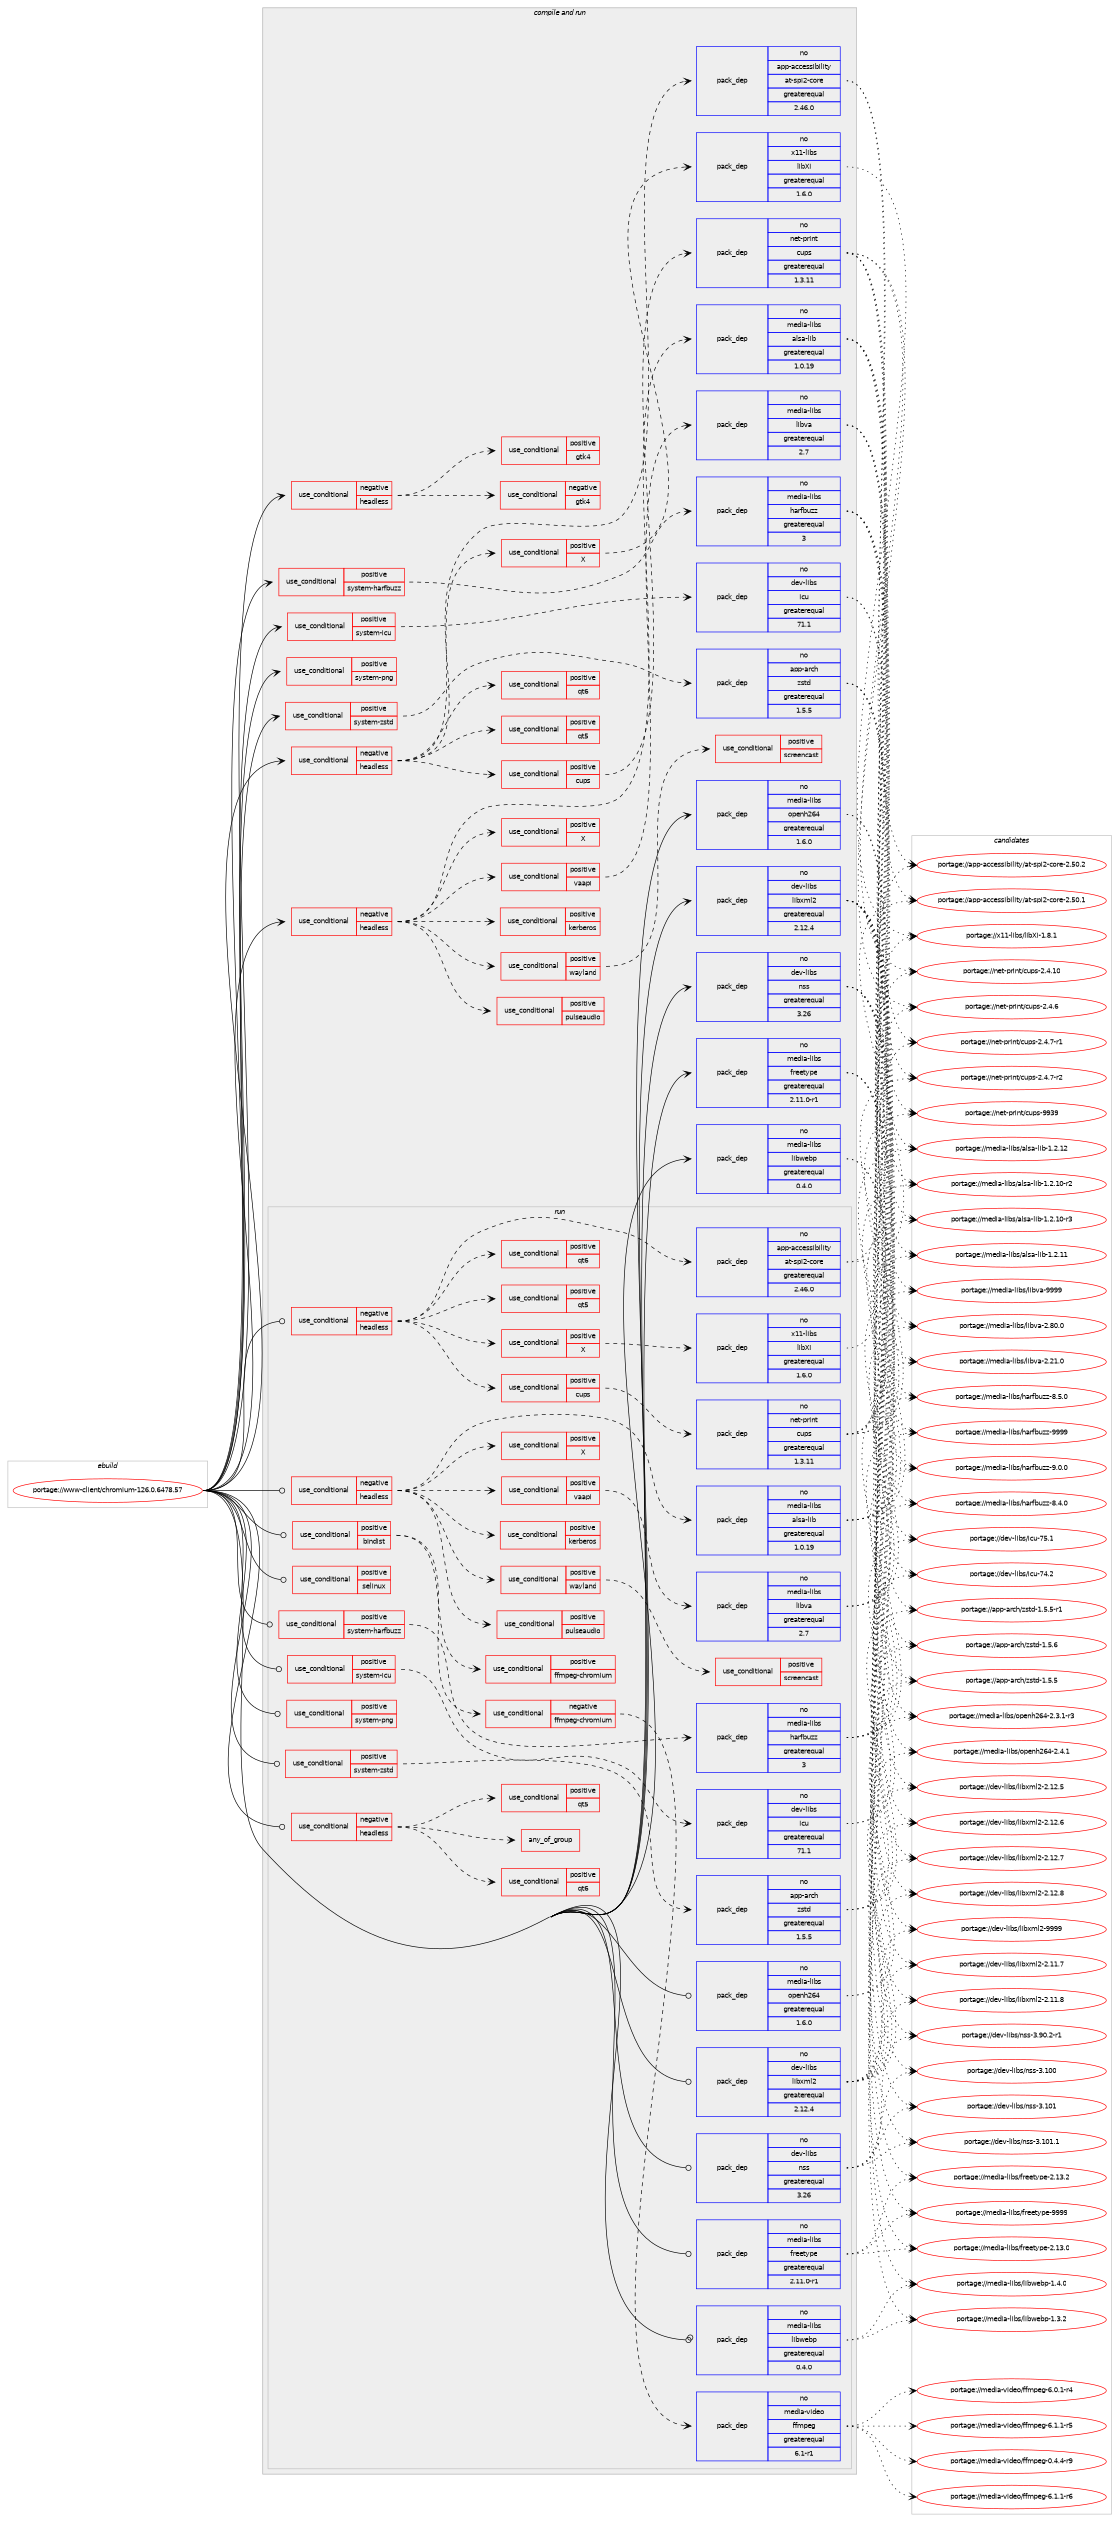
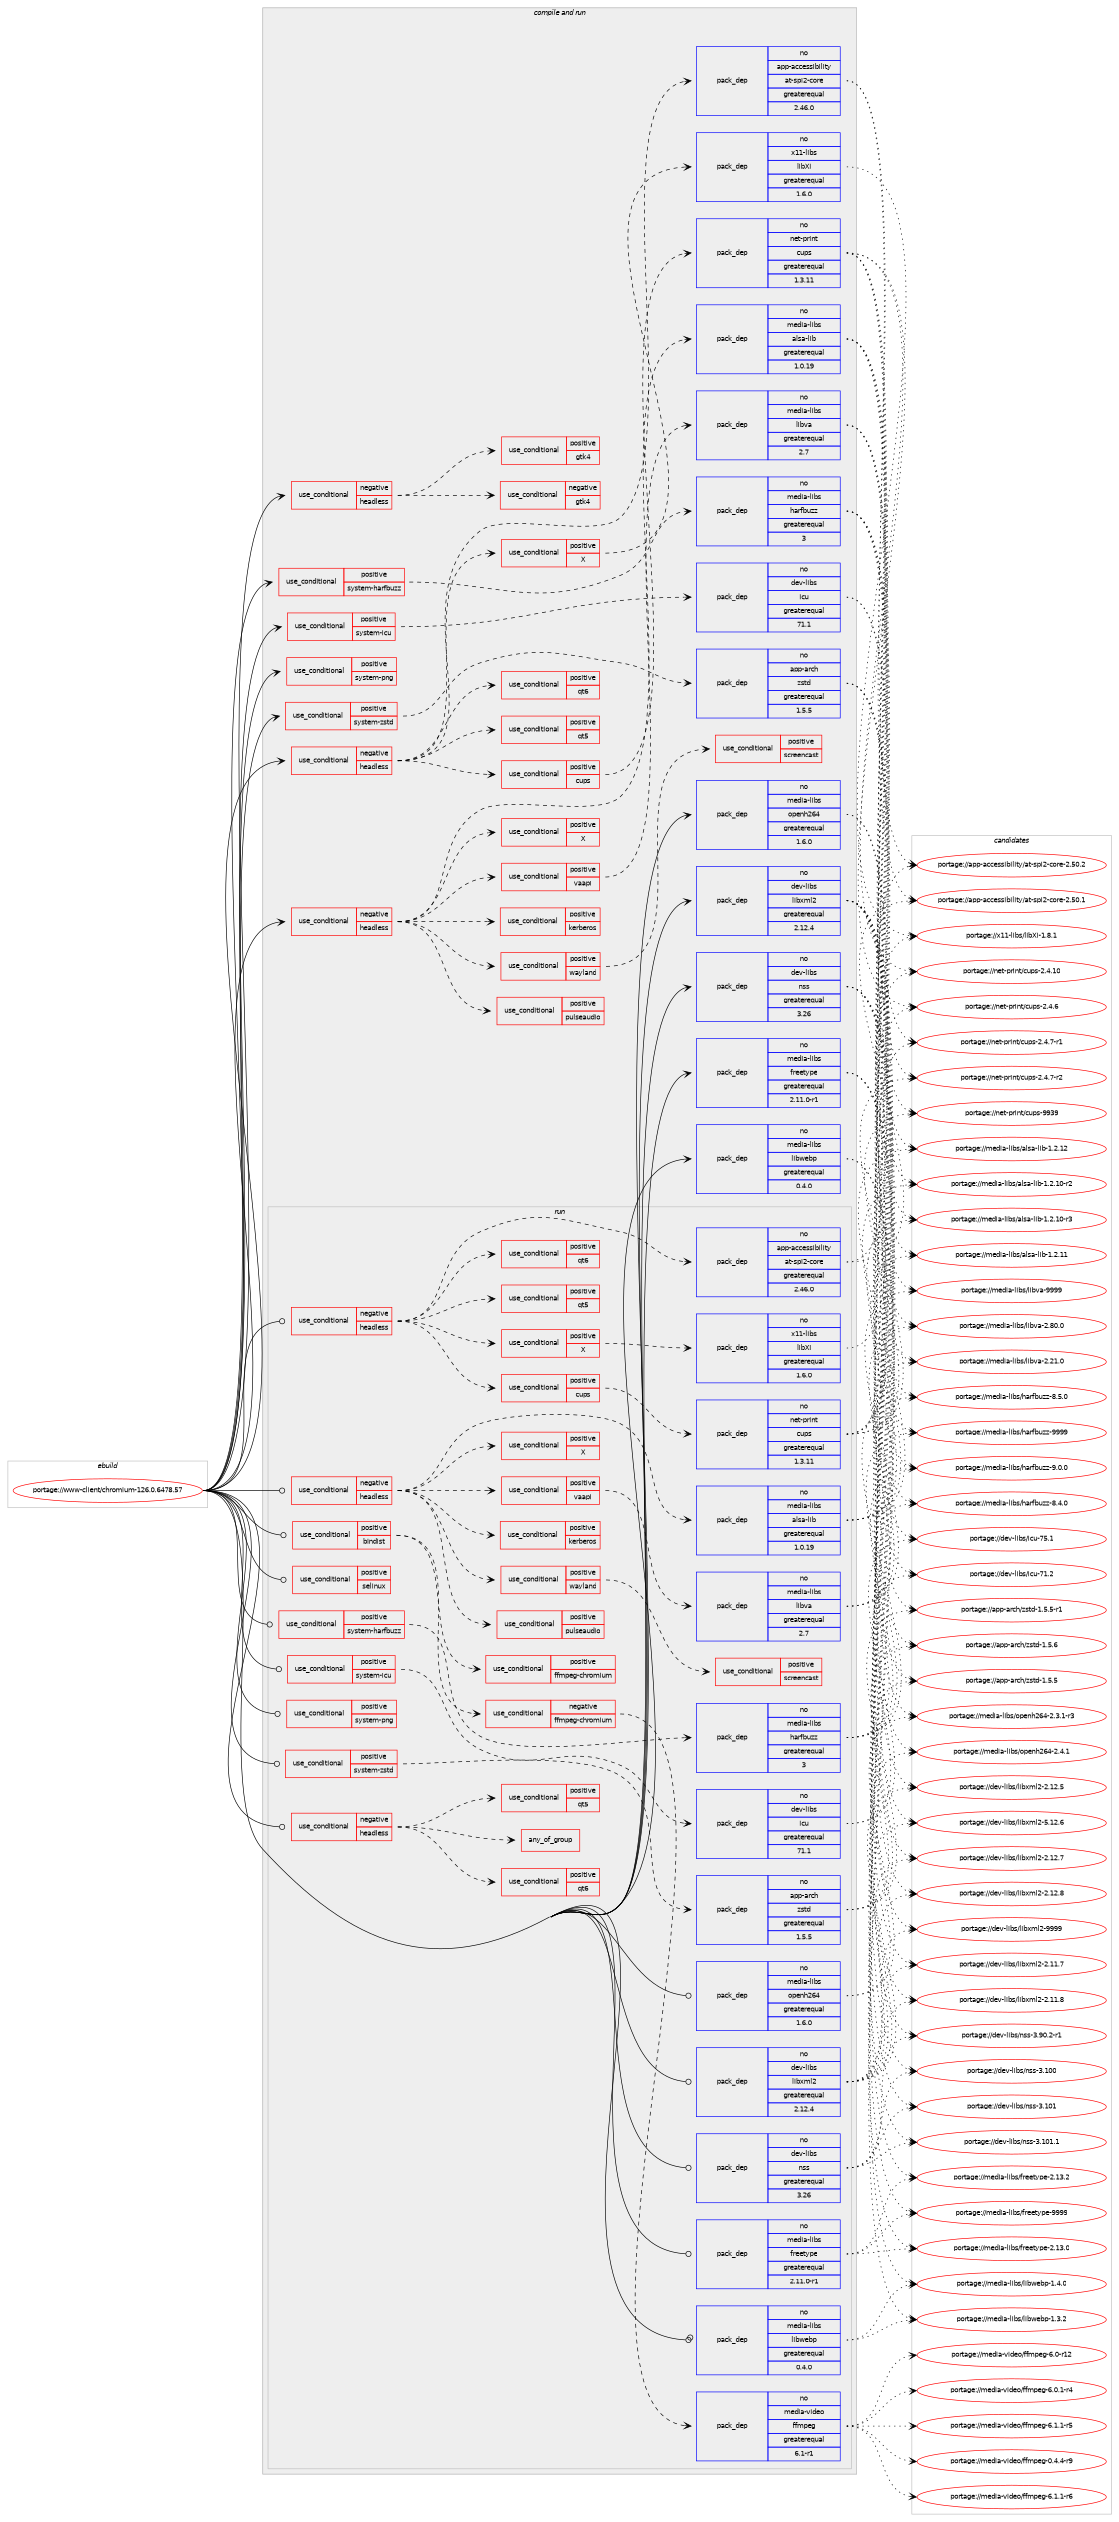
node "portage://dev-libs/icu-74.2": label "portage://dev-libs/icu-74.2" -> "portage://dev-libs/icu-71.2"
node "portage://dev-libs/libxml2-2.12.6": label "portage://dev-libs/libxml2-2.12.6" -> "portage://dev-libs/libxml2-5.12.6"
node "portage://media-video/ffmpeg-6.0-r12": added
